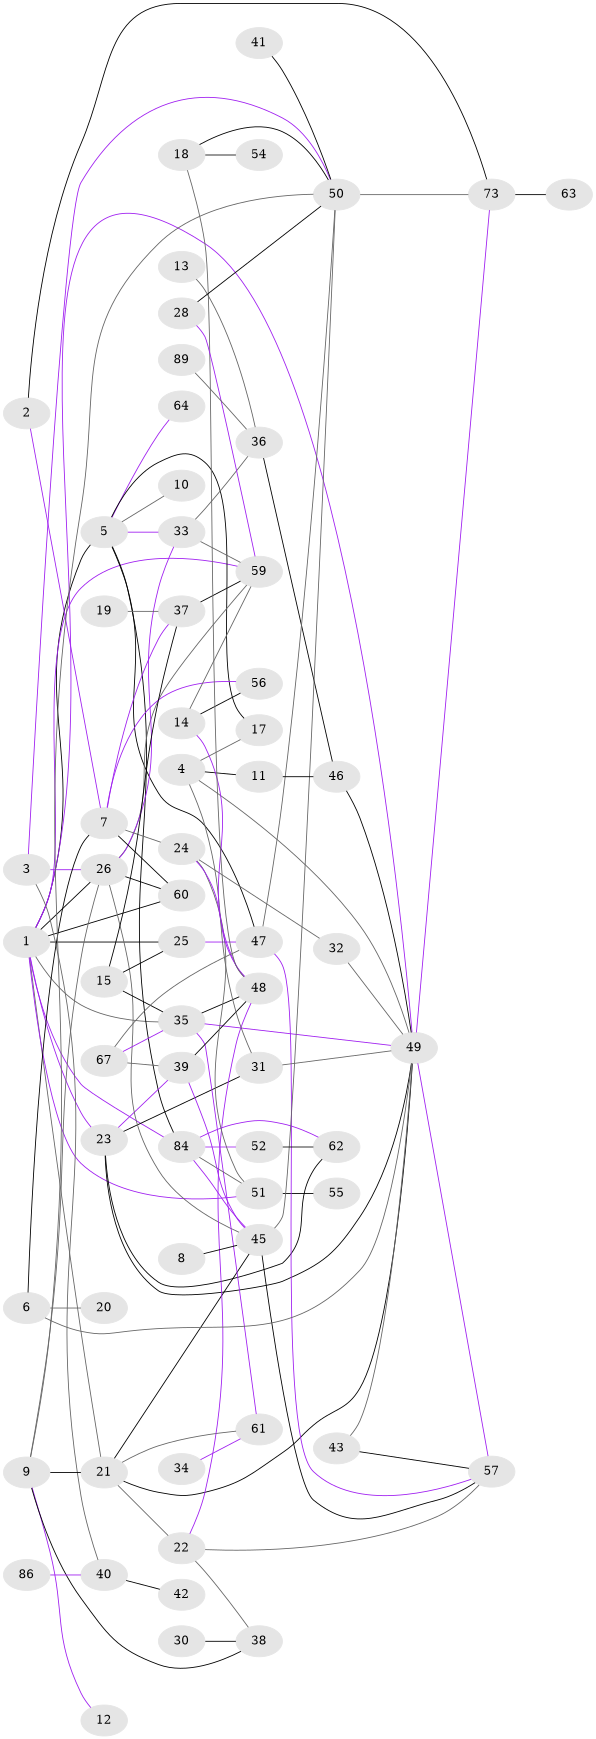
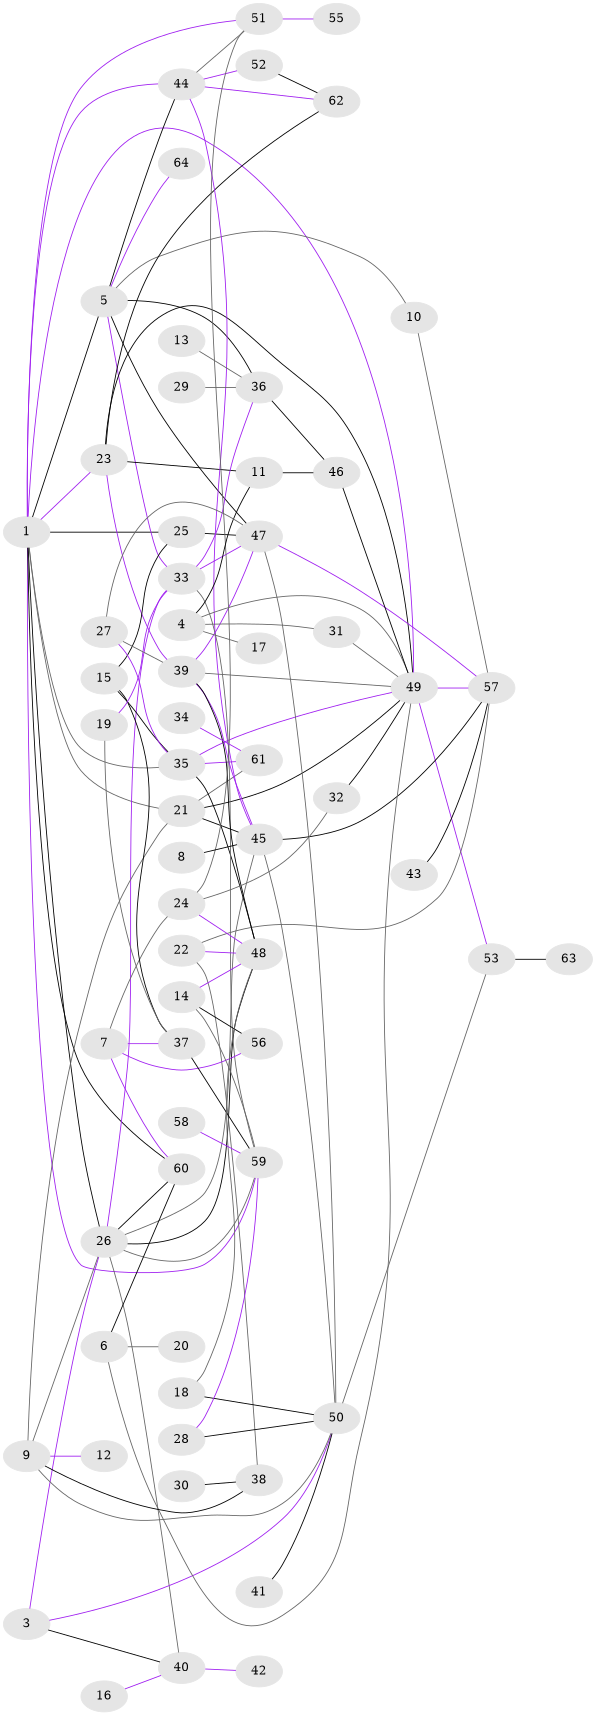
node "54": removed
node "73": label "73" -> "53"
node "89": label "89" -> "29"
node "2": removed
edge "36" -- "33": color gray40 -> purple
edge "10" -- "57": added
edge "5" -- "17": now "5" -- "36"
edge "47" -- "33": added
edge "47" -- "39": added
edge "33" -- "19": added
edge "7" -- "60": color black -> purple
edge "25" -- "47": color purple -> black
edge "32" -- "49": color gray40 -> black
node "67": label "67" -> "27"
edge "7" -- "6": now "60" -- "6"
edge "31" -- "23": now "11" -- "23"
node "58": added
node "84": label "84" -> "44"
edge "48" -- "26": added
edge "51" -- "55": color black -> purple
edge "3" -- "40": color gray40 -> black
edge "49" -- "43": now "49" -- "39"
edge "26" -- "40": added
edge "9" -- "21": color black -> gray40
edge "21" -- "22": removed
node "86": label "86" -> "16"
edge "40" -- "42": color black -> purple
